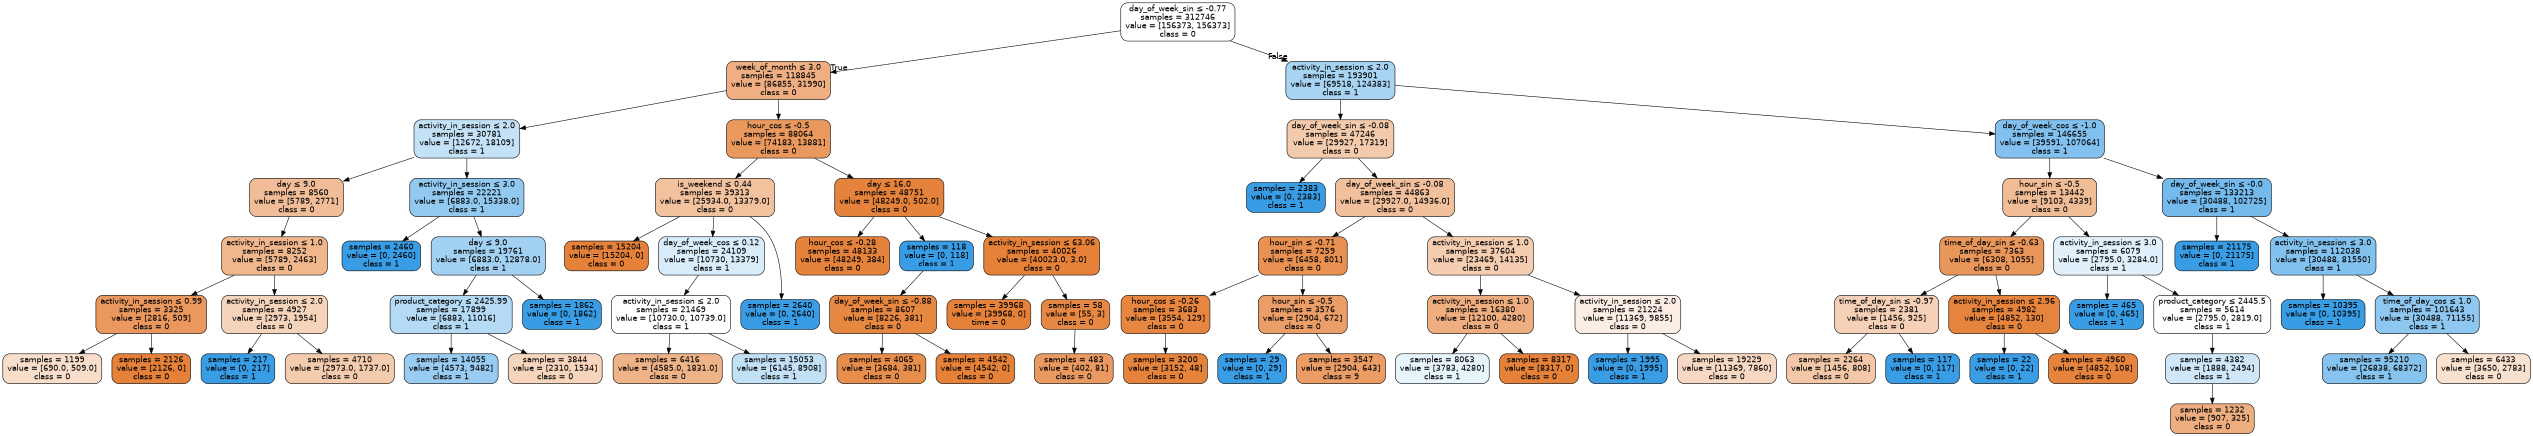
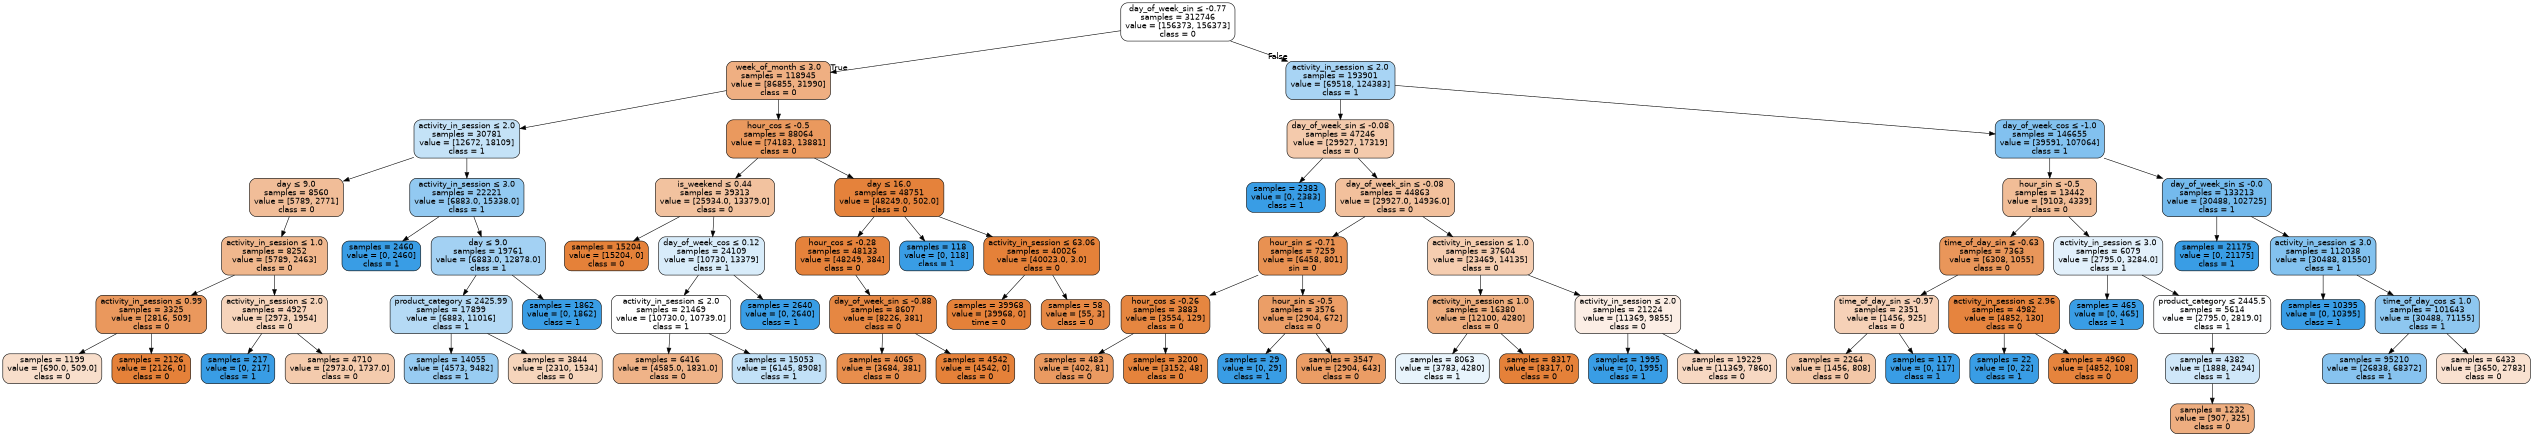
node "week_of_month ≤ 3.0": text "samples = 118845" -> "samples = 118945"
edge "is_weekend ≤ 0.44" -> "samples = 2640": now "day_of_week_cos ≤ 0.12" -> "samples = 2640"
node "hour_sin ≤ -0.71": text "class = 0" -> "sin = 0"
edge "samples = 118" -> "day_of_week_sin ≤ -0.88": now "hour_cos ≤ -0.28" -> "day_of_week_sin ≤ -0.88"
edge "time_of_day_sin ≤ -0.63" -> "activity_in_session ≤ 2.96": removed
node "hour_cos ≤ -0.26": text "samples = 3683" -> "samples = 3883"
node "time_of_day_sin ≤ -0.97": text "samples = 2381" -> "samples = 2351"
edge "samples = 58" -> "samples = 483": now "hour_cos ≤ -0.26" -> "samples = 483"
node "samples = 3547": text "class = 9" -> "class = 0"
